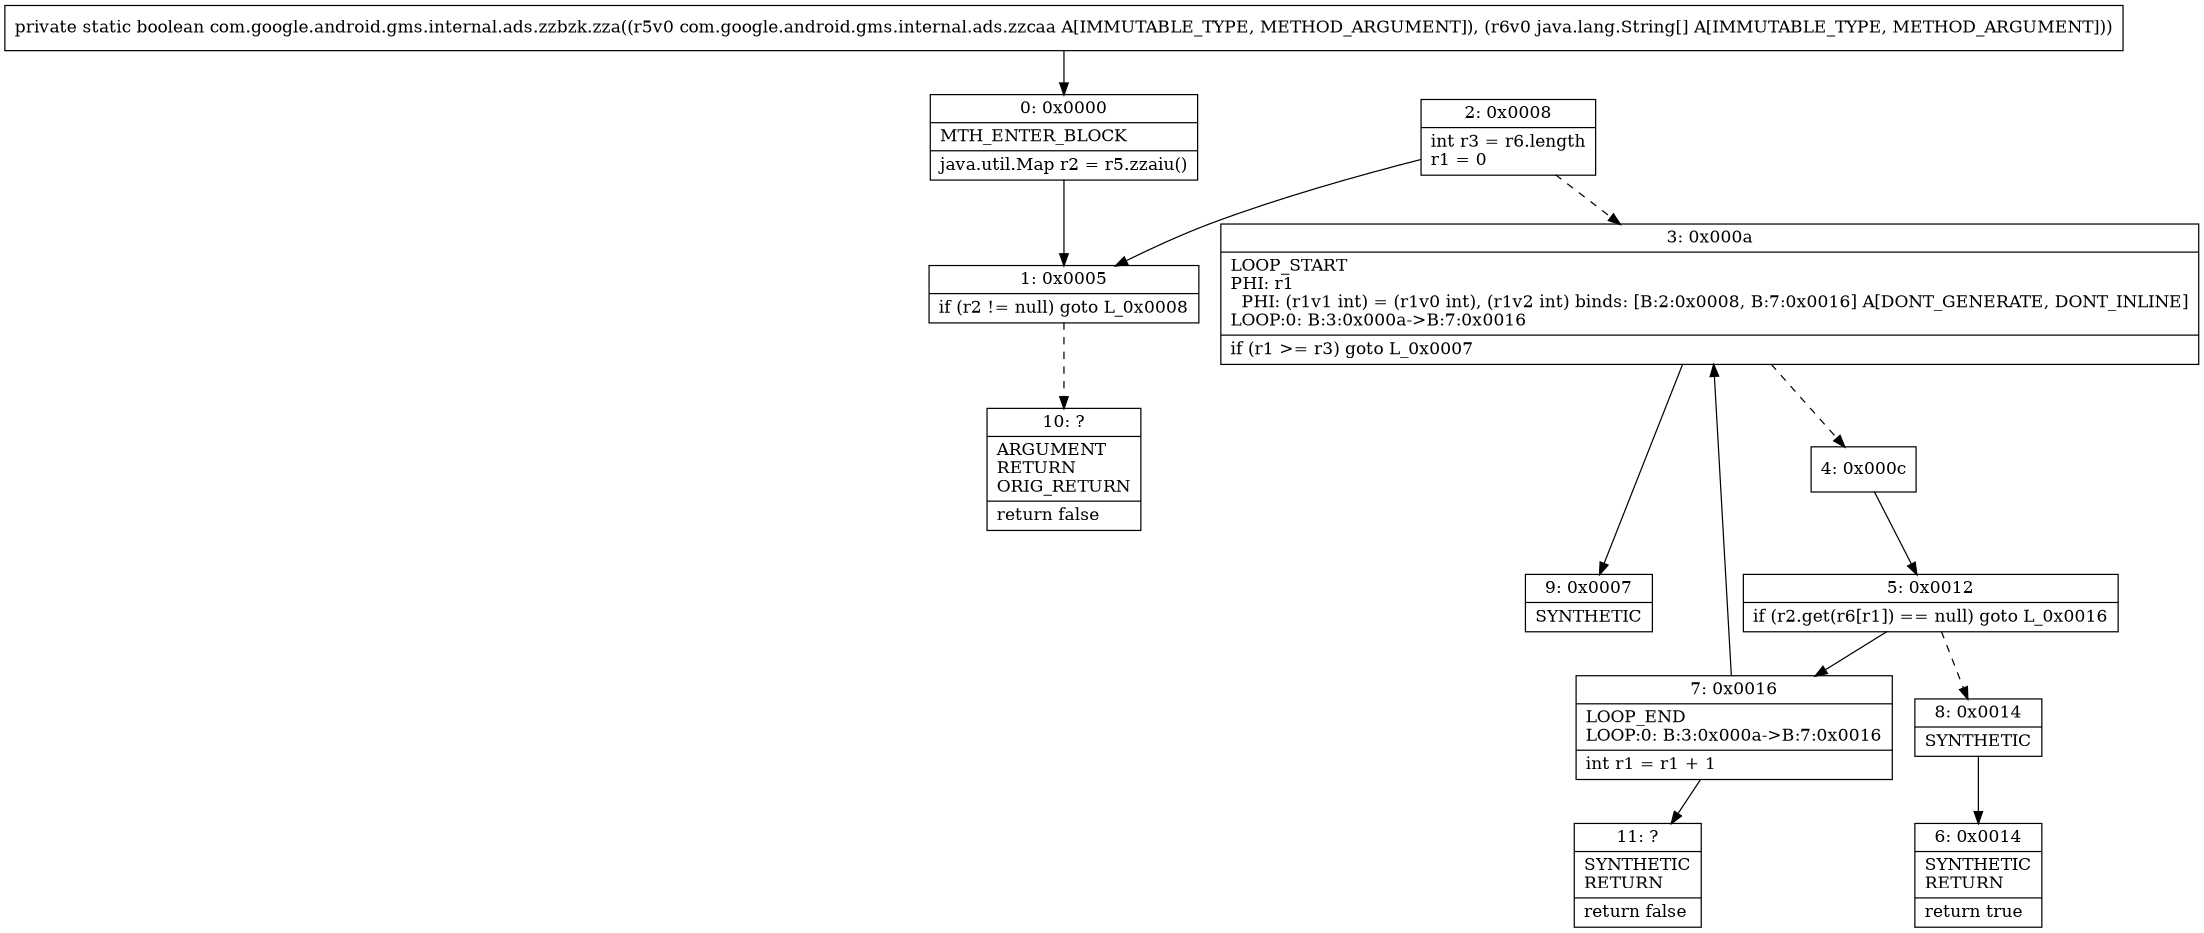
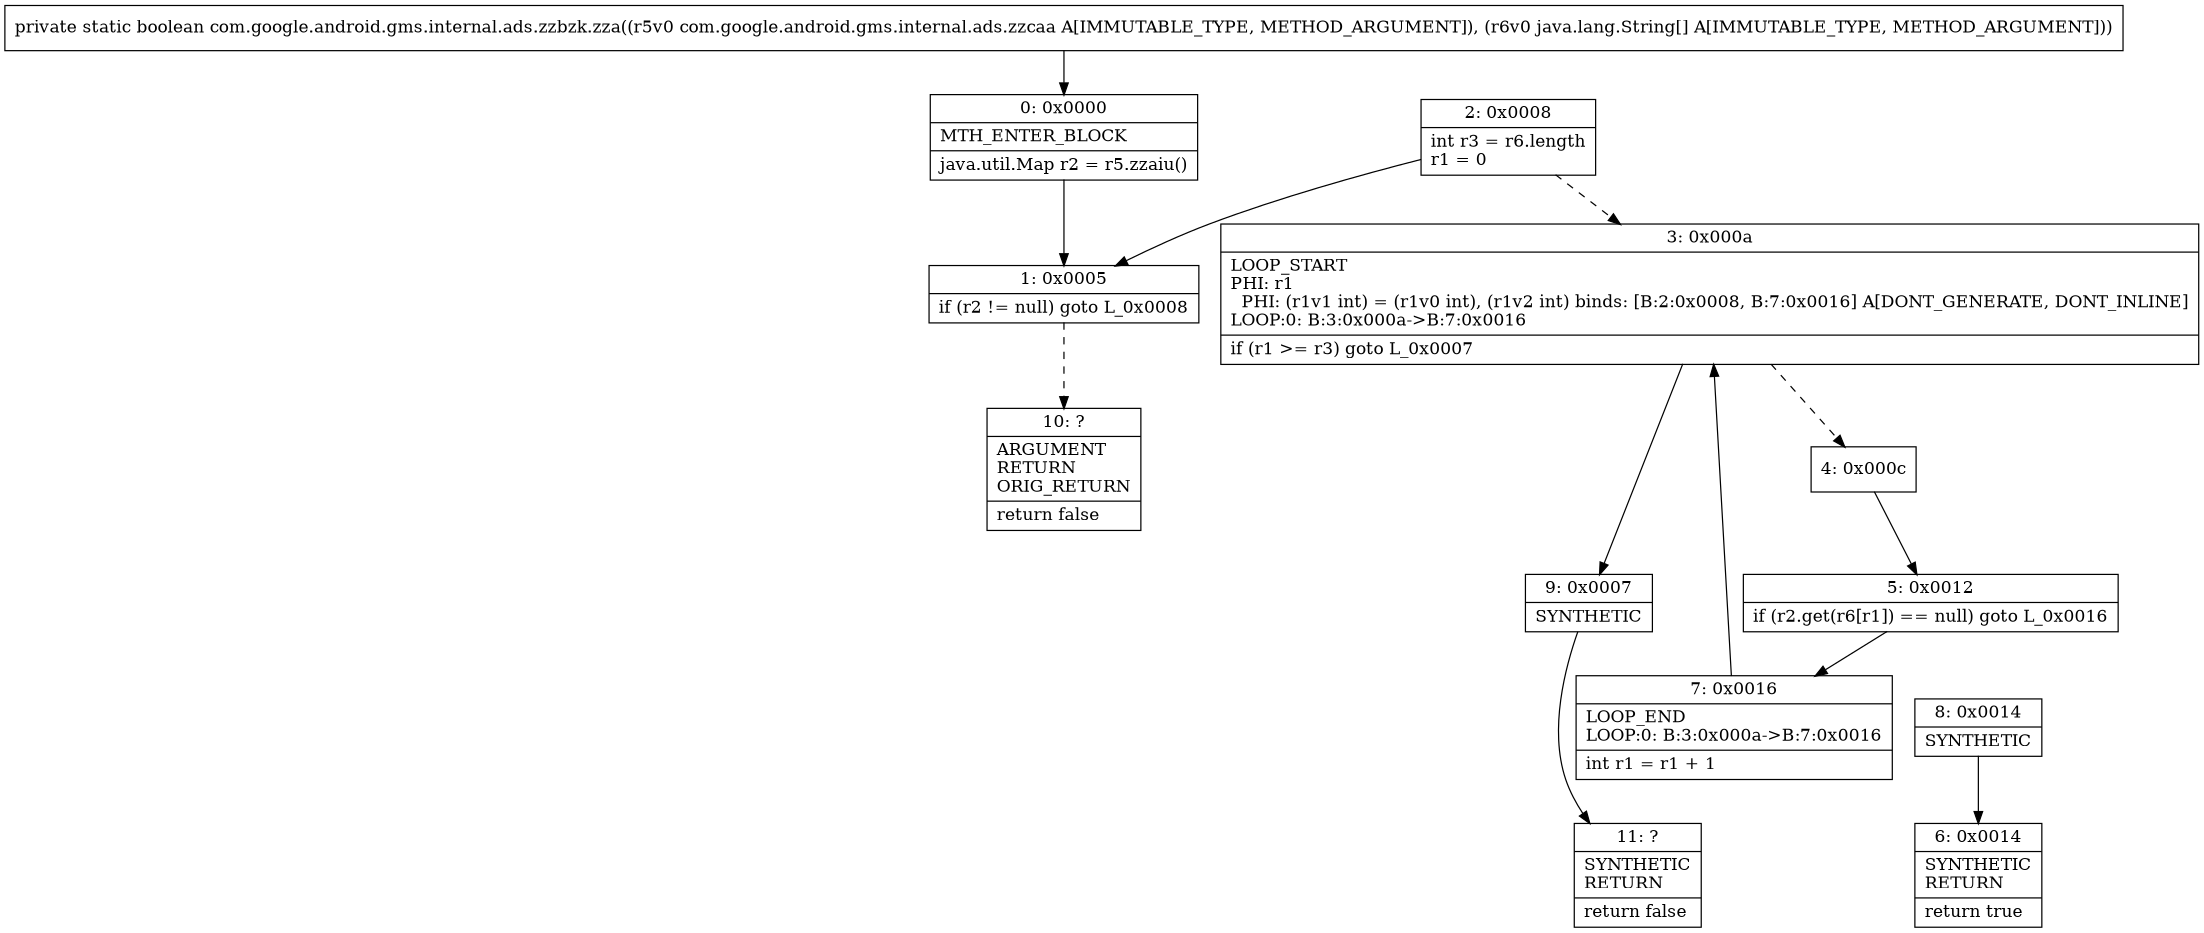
edge "5: 0x0012" -> "8: 0x0014": removed
edge "7: 0x0016" -> "11: ?": now "9: 0x0007" -> "11: ?"
